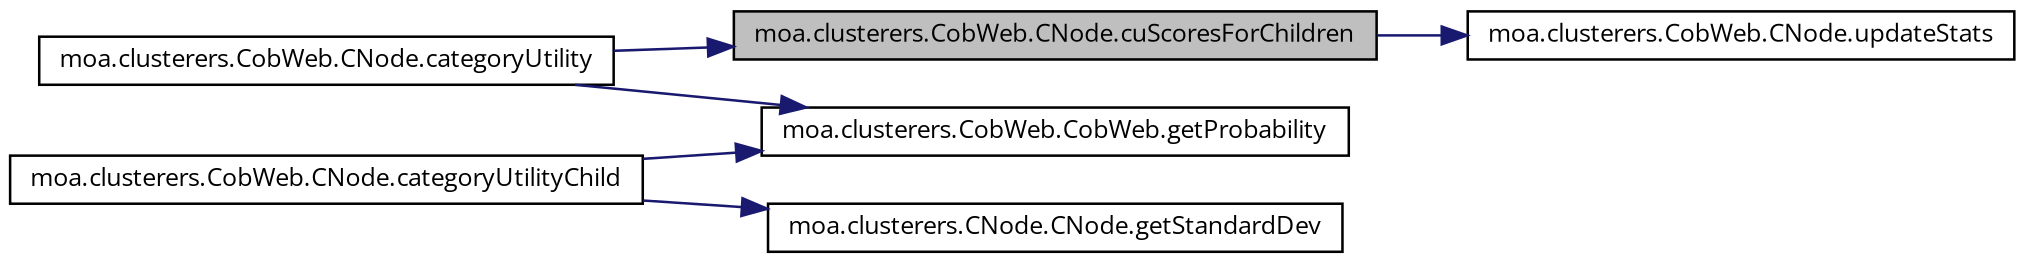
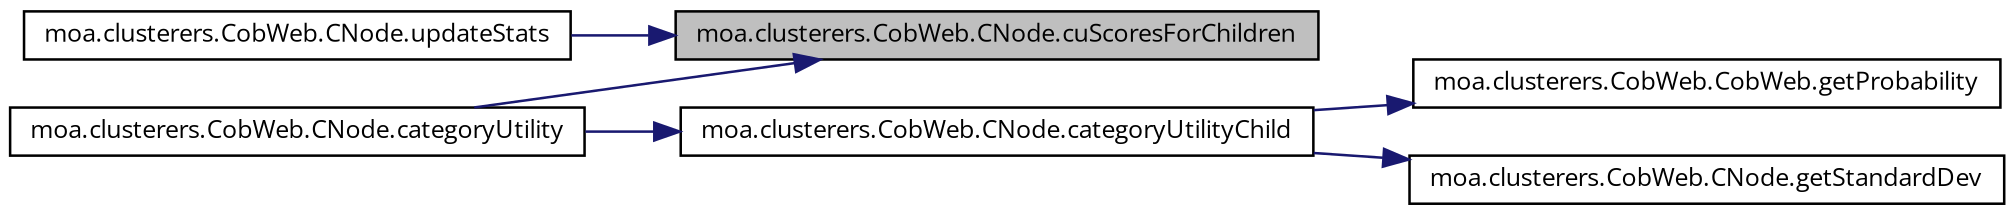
edge "moa.clusterers.CobWeb.CNode.cuScoresForChildren" -> "moa.clusterers.CobWeb.CNode.updateStats": reversed
edge "moa.clusterers.CobWeb.CNode.categoryUtility" -> "moa.clusterers.CobWeb.CobWeb.getProbability": now "moa.clusterers.CobWeb.CNode.categoryUtility" -> "moa.clusterers.CobWeb.CNode.categoryUtilityChild"
node "moa.clusterers.CNode.CNode.getStandardDev": label "moa.clusterers.CNode.CNode.getStandardDev" -> "moa.clusterers.CobWeb.CNode.getStandardDev"
